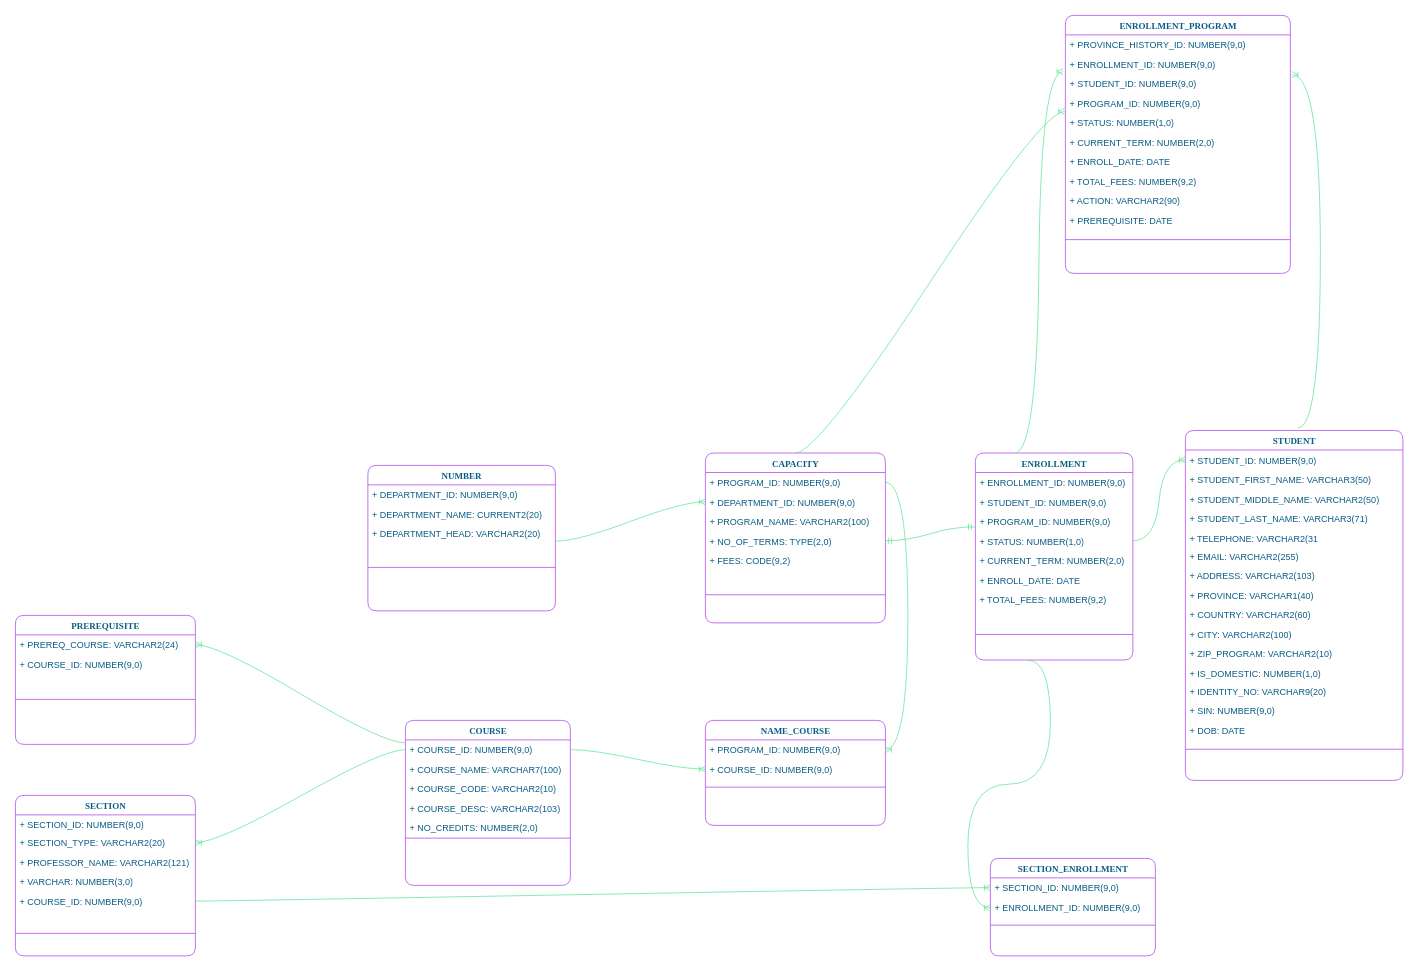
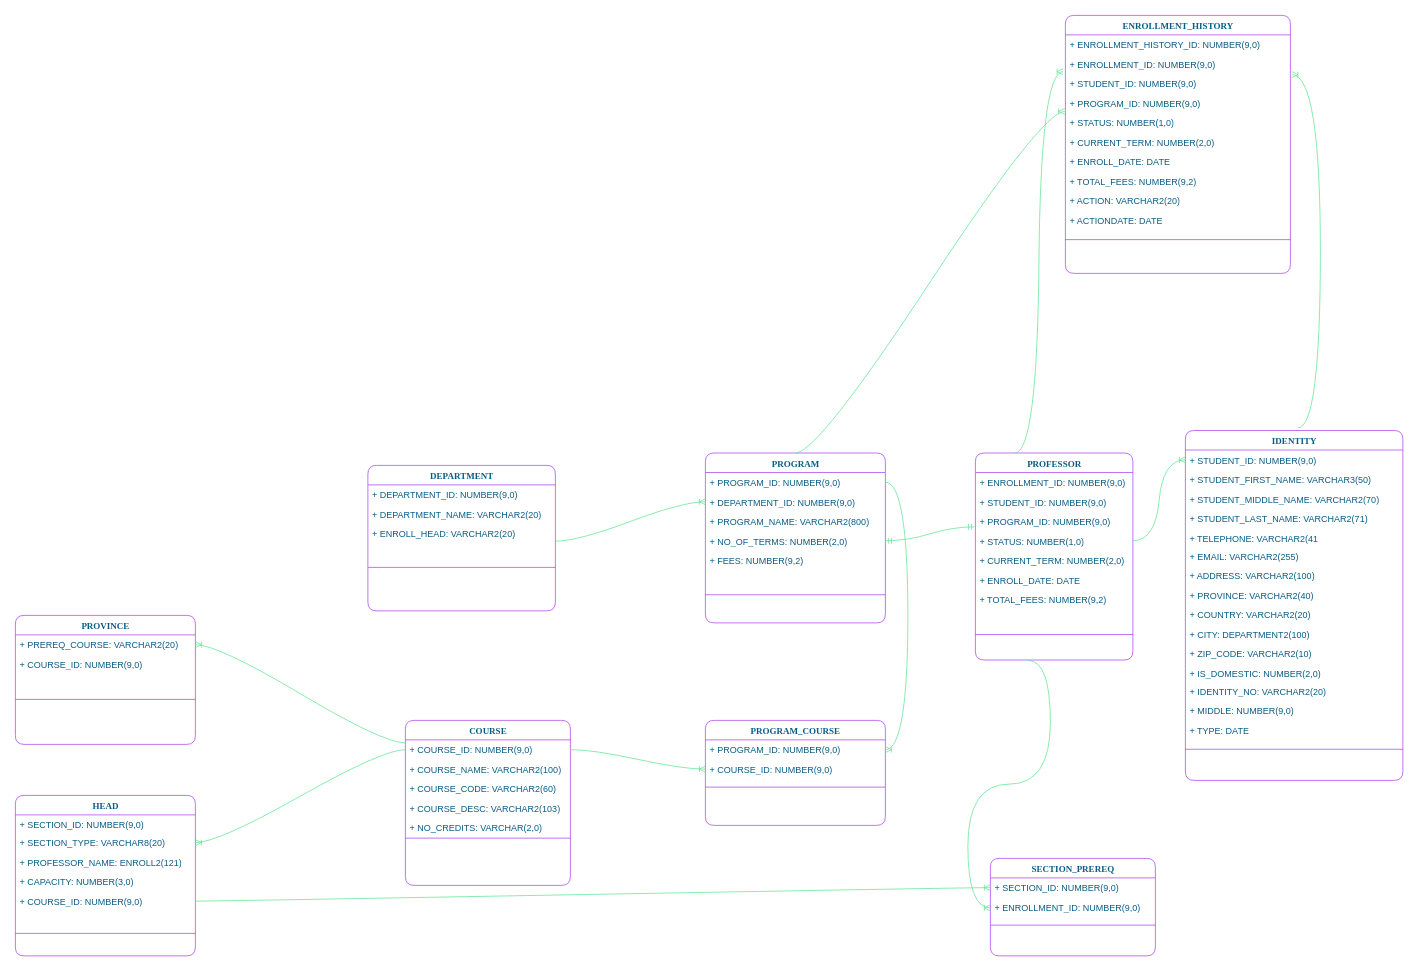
node "ENROLLMENT_PROGRAM": label "ENROLLMENT_PROGRAM" -> "ENROLLMENT_HISTORY"
node "+ PROVINCE_HISTORY_ID: NUMBER(9,0)": label "+ PROVINCE_HISTORY_ID: NUMBER(9,0)" -> "+ ENROLLMENT_HISTORY_ID: NUMBER(9,0)"
node "+ ACTION: VARCHAR2(90)": label "+ ACTION: VARCHAR2(90)" -> "+ ACTION: VARCHAR2(20)"
node "+ PREREQUISITE: DATE": label "+ PREREQUISITE: DATE" -> "+ ACTIONDATE: DATE"
node "STUDENT": label "STUDENT" -> "IDENTITY"
node "CAPACITY": label "CAPACITY" -> "PROGRAM"
node "ENROLLMENT": label "ENROLLMENT" -> "PROFESSOR"
node "NUMBER": label "NUMBER" -> "DEPARTMENT"
node "+ STUDENT_MIDDLE_NAME: VARCHAR2(50)": label "+ STUDENT_MIDDLE_NAME: VARCHAR2(50)" -> "+ STUDENT_MIDDLE_NAME: VARCHAR2(70)"
node "+ DEPARTMENT_NAME: CURRENT2(20)": label "+ DEPARTMENT_NAME: CURRENT2(20)" -> "+ DEPARTMENT_NAME: VARCHAR2(20)"
node "+ STUDENT_LAST_NAME: VARCHAR3(71)": label "+ STUDENT_LAST_NAME: VARCHAR3(71)" -> "+ STUDENT_LAST_NAME: VARCHAR2(71)"
node "+ PROGRAM_NAME: VARCHAR2(100)": label "+ PROGRAM_NAME: VARCHAR2(100)" -> "+ PROGRAM_NAME: VARCHAR2(800)"
node "+ DEPARTMENT_HEAD: VARCHAR2(20)": label "+ DEPARTMENT_HEAD: VARCHAR2(20)" -> "+ ENROLL_HEAD: VARCHAR2(20)"
node "+ TELEPHONE: VARCHAR2(31": label "+ TELEPHONE: VARCHAR2(31" -> "+ TELEPHONE: VARCHAR2(41"
node "+ NO_OF_TERMS: TYPE(2,0)": label "+ NO_OF_TERMS: TYPE(2,0)" -> "+ NO_OF_TERMS: NUMBER(2,0)"
node "+ FEES: CODE(9,2)": label "+ FEES: CODE(9,2)" -> "+ FEES: NUMBER(9,2)"
node "+ ADDRESS: VARCHAR2(103)": label "+ ADDRESS: VARCHAR2(103)" -> "+ ADDRESS: VARCHAR2(100)"
node "+ PROVINCE: VARCHAR1(40)": label "+ PROVINCE: VARCHAR1(40)" -> "+ PROVINCE: VARCHAR2(40)"
node "+ COUNTRY: VARCHAR2(60)": label "+ COUNTRY: VARCHAR2(60)" -> "+ COUNTRY: VARCHAR2(20)"
node "PREREQUISITE": label "PREREQUISITE" -> "PROVINCE"
node "+ CITY: VARCHAR2(100)": label "+ CITY: VARCHAR2(100)" -> "+ CITY: DEPARTMENT2(100)"
node "+ PREREQ_COURSE: VARCHAR2(24)": label "+ PREREQ_COURSE: VARCHAR2(24)" -> "+ PREREQ_COURSE: VARCHAR2(20)"
node "+ ZIP_PROGRAM: VARCHAR2(10)": label "+ ZIP_PROGRAM: VARCHAR2(10)" -> "+ ZIP_CODE: VARCHAR2(10)"
node "+ IS_DOMESTIC: NUMBER(1,0)": label "+ IS_DOMESTIC: NUMBER(1,0)" -> "+ IS_DOMESTIC: NUMBER(2,0)"
node "+ IDENTITY_NO: VARCHAR9(20)": label "+ IDENTITY_NO: VARCHAR9(20)" -> "+ IDENTITY_NO: VARCHAR2(20)"
node "+ SIN: NUMBER(9,0)": label "+ SIN: NUMBER(9,0)" -> "+ MIDDLE: NUMBER(9,0)"
node "NAME_COURSE": label "NAME_COURSE" -> "PROGRAM_COURSE"
node "+ DOB: DATE": label "+ DOB: DATE" -> "+ TYPE: DATE"
node "+ COURSE_NAME: VARCHAR7(100)": label "+ COURSE_NAME: VARCHAR7(100)" -> "+ COURSE_NAME: VARCHAR2(100)"
node "+ COURSE_CODE: VARCHAR2(10)": label "+ COURSE_CODE: VARCHAR2(10)" -> "+ COURSE_CODE: VARCHAR2(60)"
node "SECTION": label "SECTION" -> "HEAD"
node "+ NO_CREDITS: NUMBER(2,0)": label "+ NO_CREDITS: NUMBER(2,0)" -> "+ NO_CREDITS: VARCHAR(2,0)"
node "+ SECTION_TYPE: VARCHAR2(20)": label "+ SECTION_TYPE: VARCHAR2(20)" -> "+ SECTION_TYPE: VARCHAR8(20)"
node "+ PROFESSOR_NAME: VARCHAR2(121)": label "+ PROFESSOR_NAME: VARCHAR2(121)" -> "+ PROFESSOR_NAME: ENROLL2(121)"
node "SECTION_ENROLLMENT": label "SECTION_ENROLLMENT" -> "SECTION_PREREQ"
node "+ VARCHAR: NUMBER(3,0)": label "+ VARCHAR: NUMBER(3,0)" -> "+ CAPACITY: NUMBER(3,0)"
